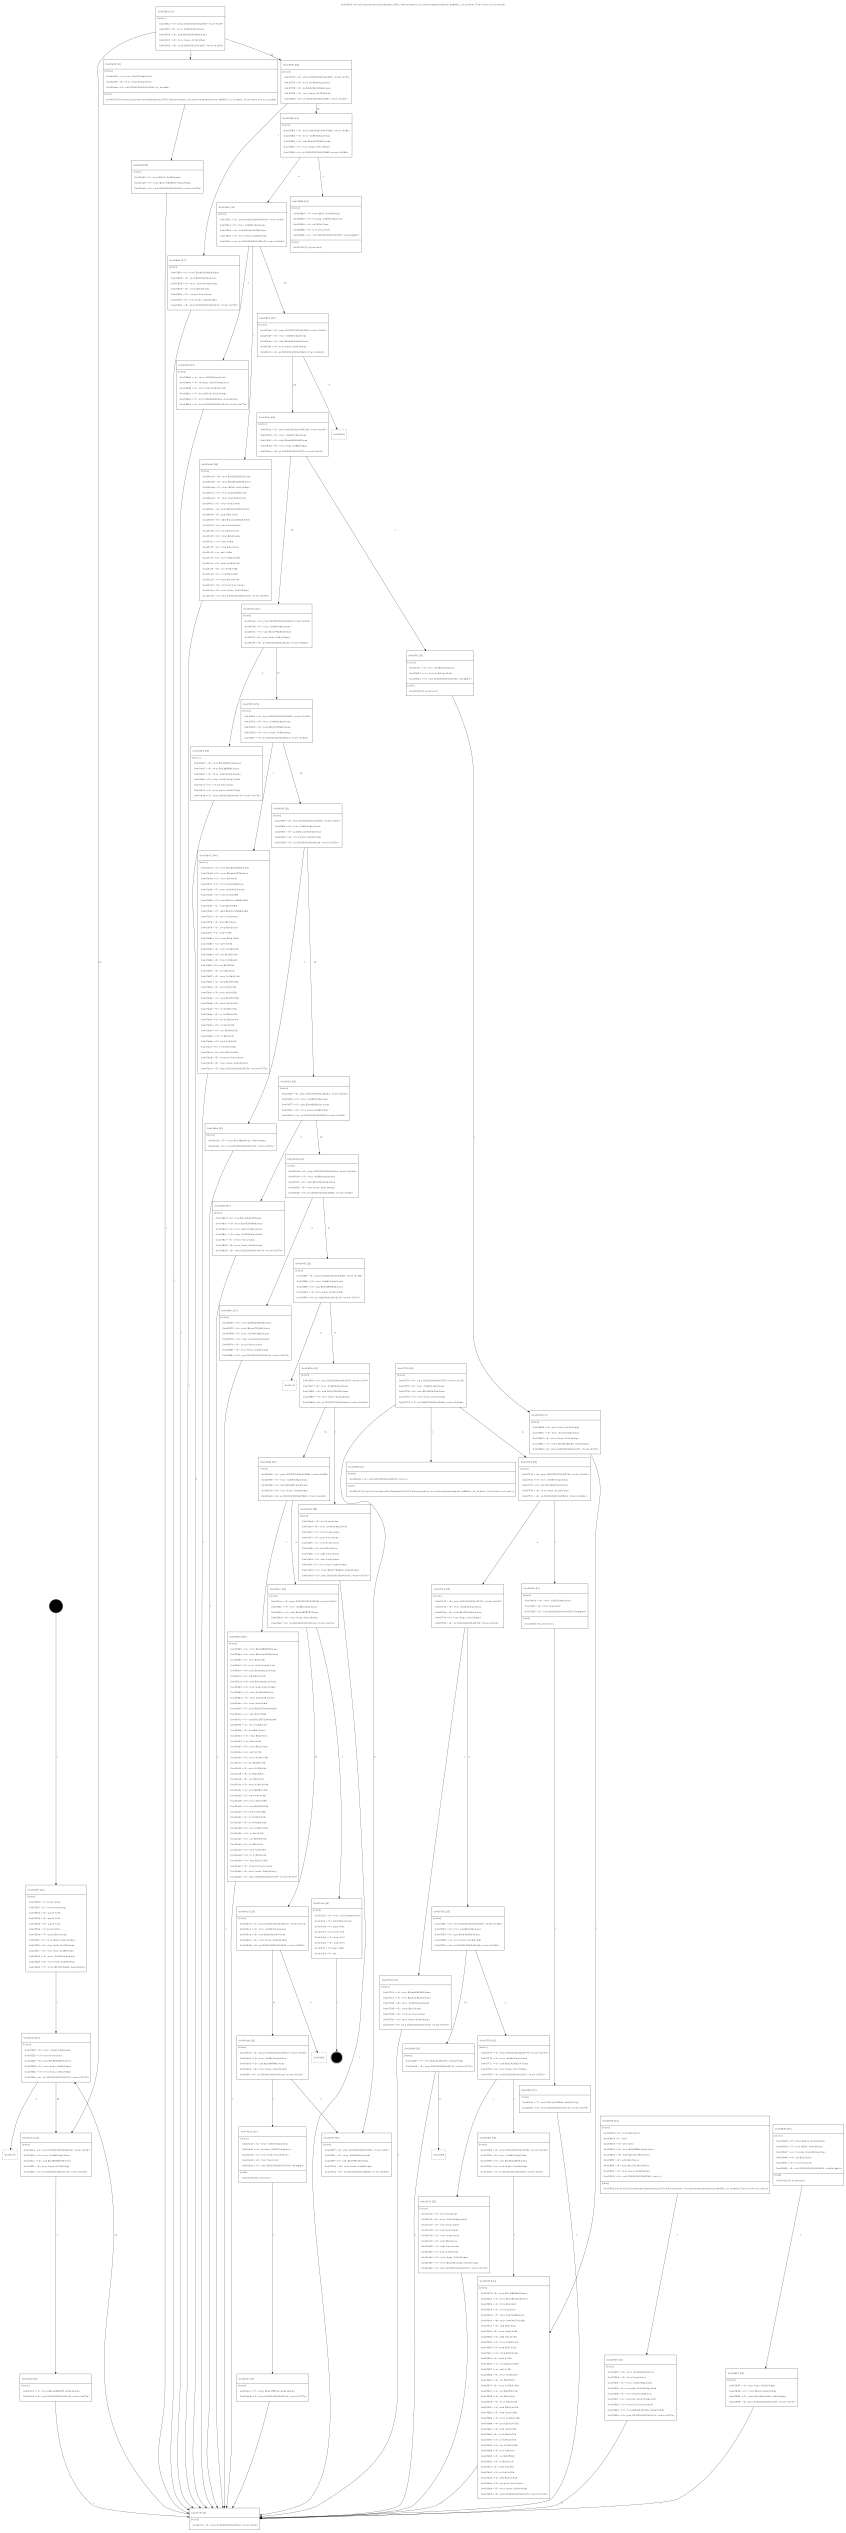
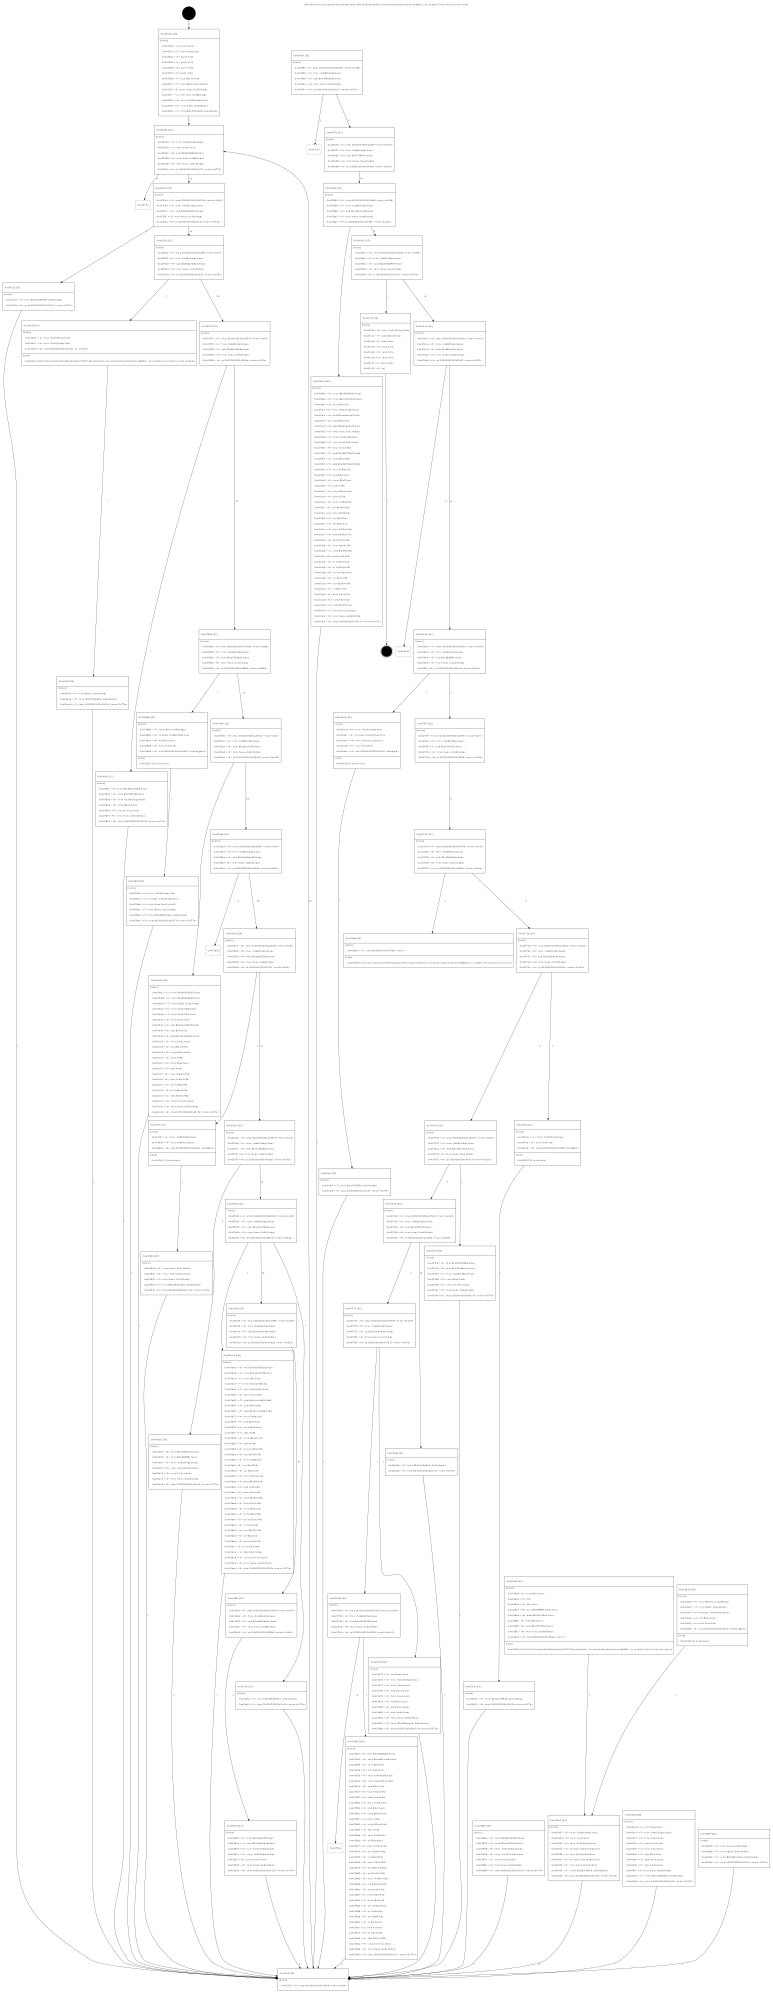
edge "0x40159c [22]" -> "0x4018a0 [31]": now "0x401889 [23]" -> "0x4018a0 [31]"
edge "0x401616 [25]" -> "0x401a5a [12]": now "0x4015fd [25]" -> "0x401a5a [12]"
edge "0x40155a [22]" -> "0x401544 [22]": reversed
node "0x401648 [25]": removed
edge "0x40167a [25]" -> "0x401aed [33]": removed, label "1"
edge "0x401710 [25]" -> "0x4016f7 [25]": reversed
edge "0x401809 [21]" -> "0x40192f [134]": now "0x401809 [21]" -> "0x401c7e [5]"
edge "0x401a66 [12]" -> "0x4017a6": now "0x40178d [25]" -> "0x4017a6"
edge "0x401839 [30]" -> "0x401857 [23]": now "0x401839 [30]" -> "0x401907 [40]"
